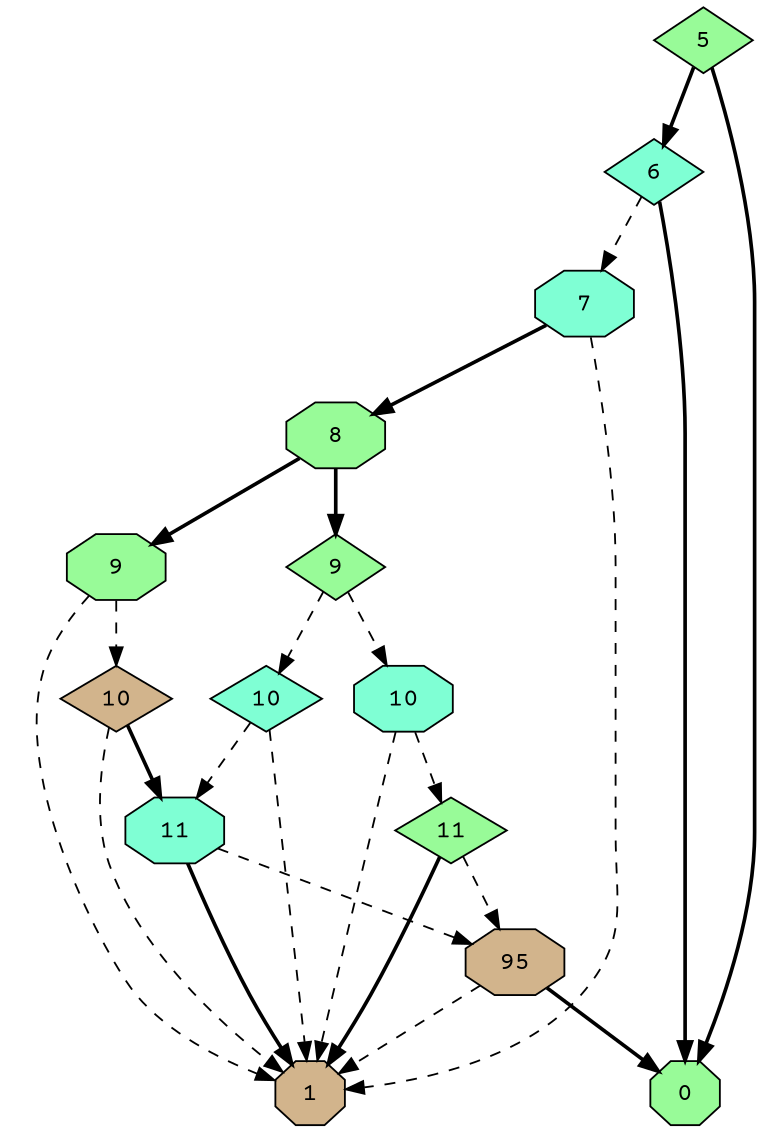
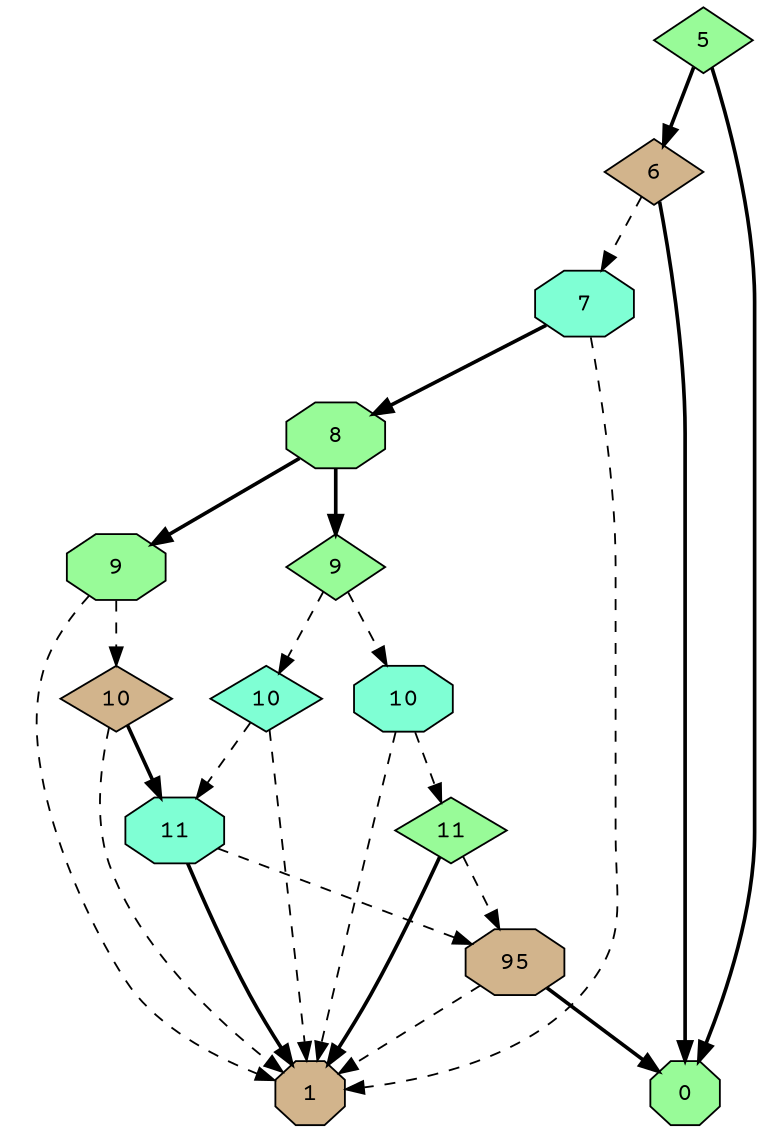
node "6": fillcolor aquamarine -> tan
